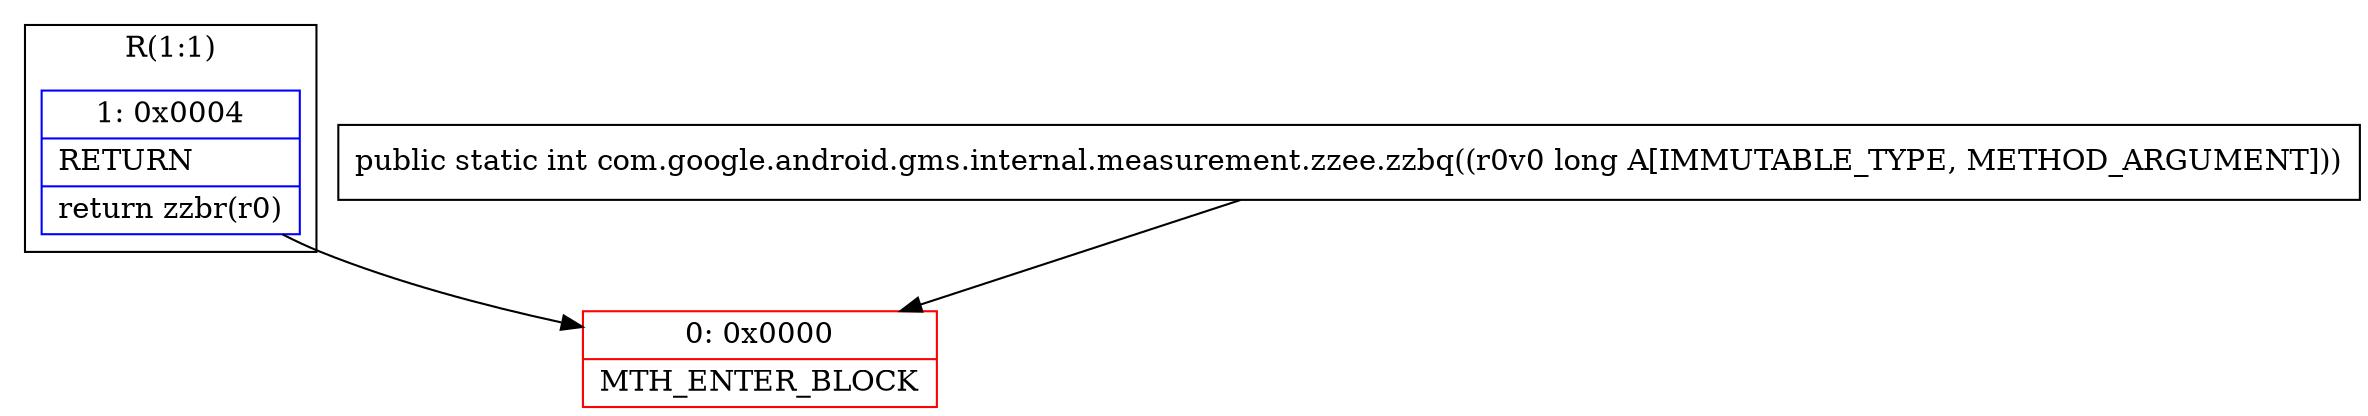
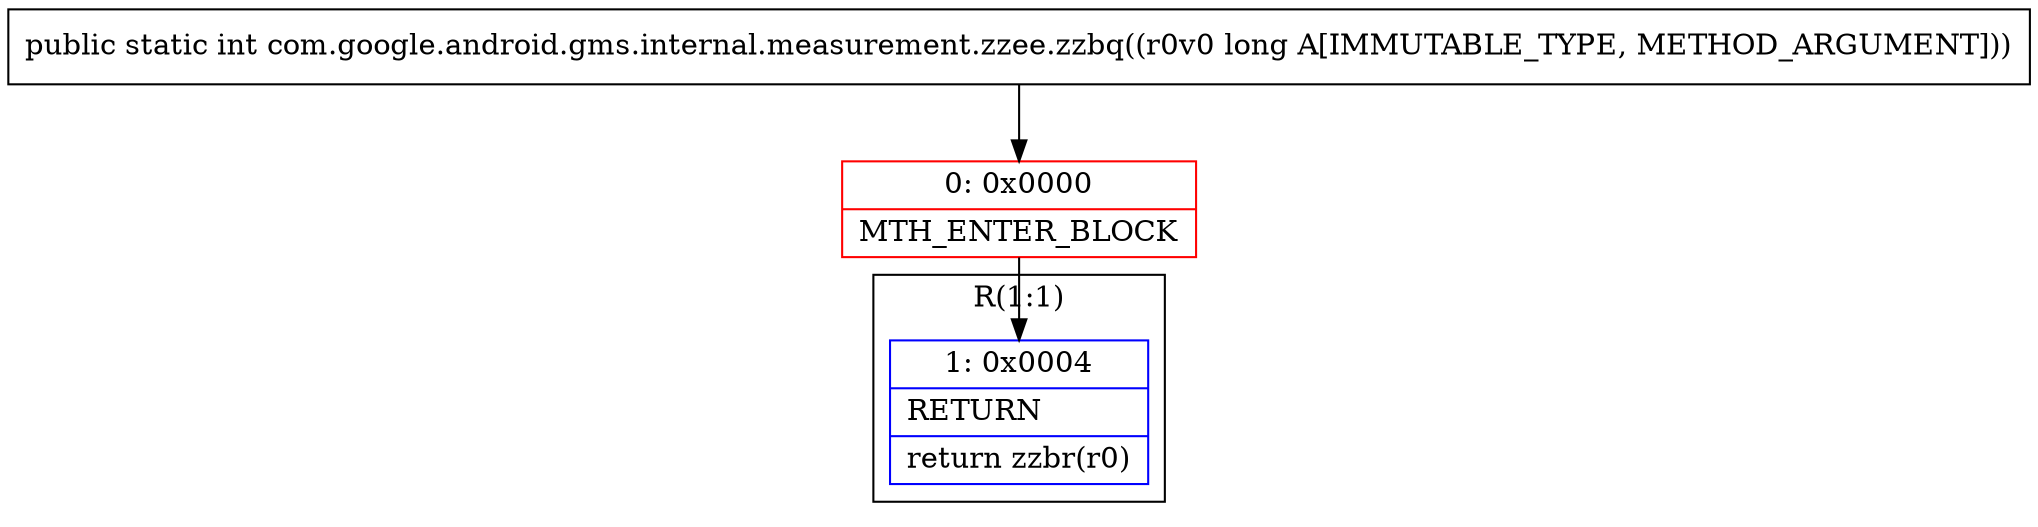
edge "1: 0x0004" -> "0: 0x0000": reversed
